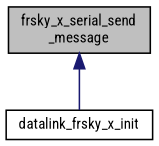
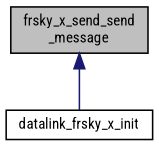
node "frsky_x_serial_send _message": label "frsky_x_serial_send _message" -> "frsky_x_send_send _message"
